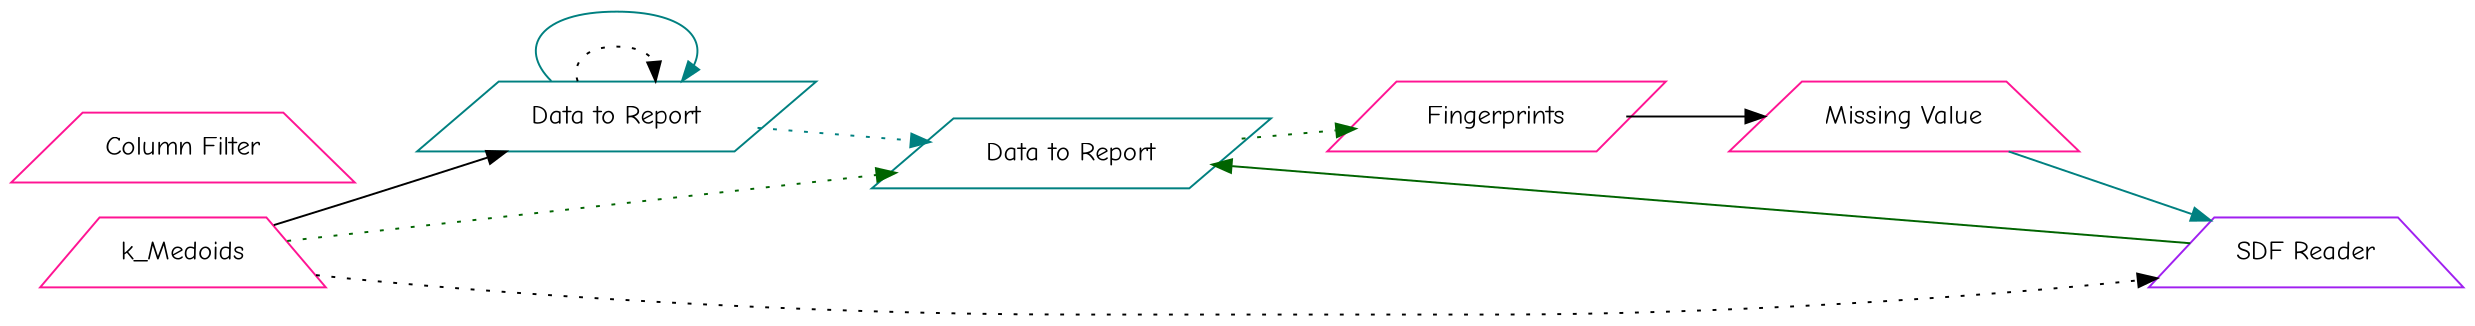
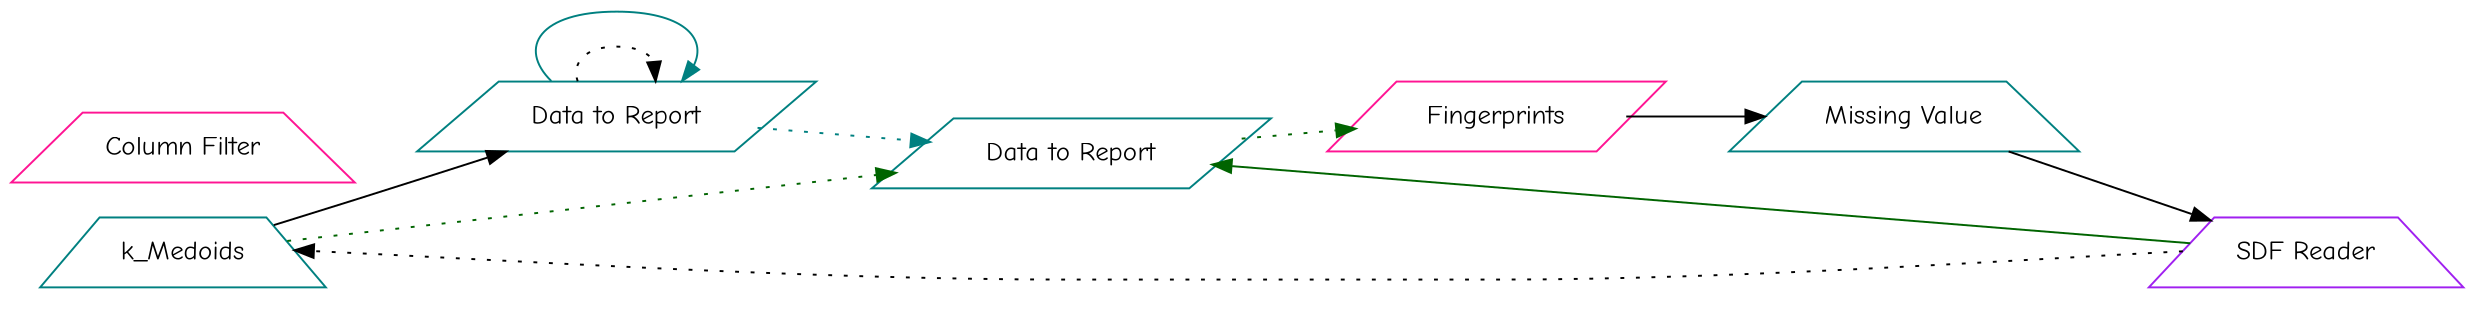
node "Missing Value": color deeppink -> teal
edge "Missing Value" -> "SDF Reader": color teal -> black
node "k_Medoids": color deeppink -> teal
edge "k_Medoids" -> "SDF Reader": reversed
